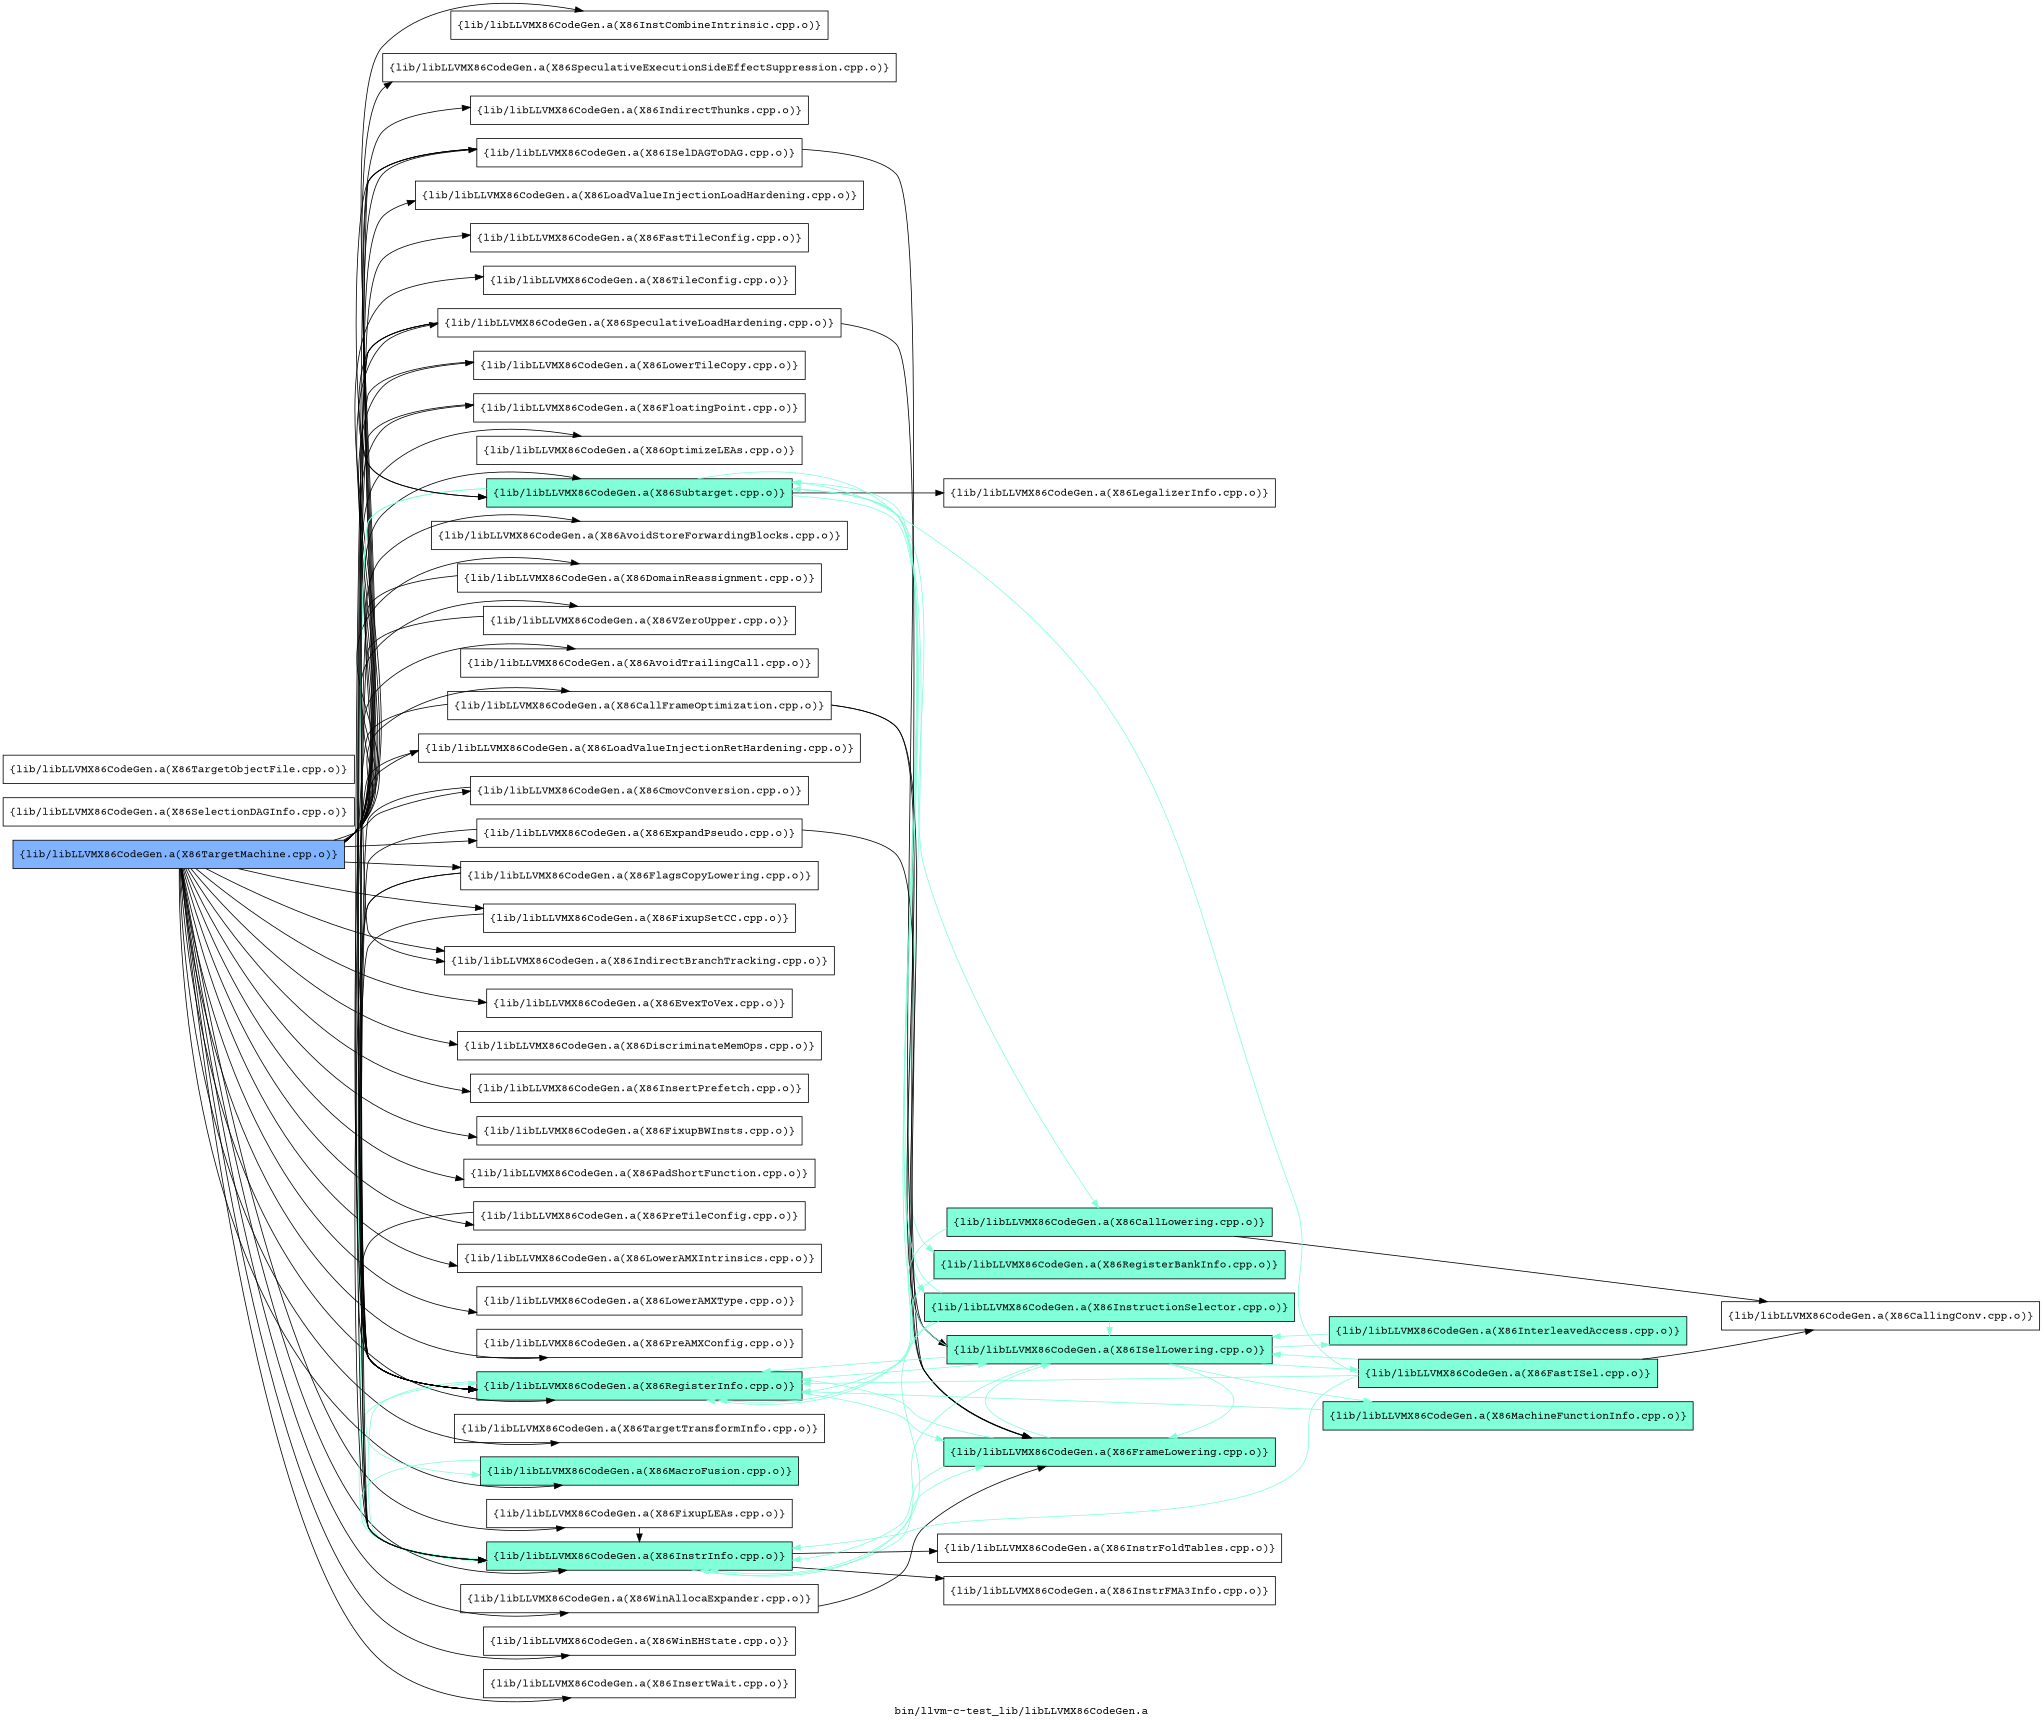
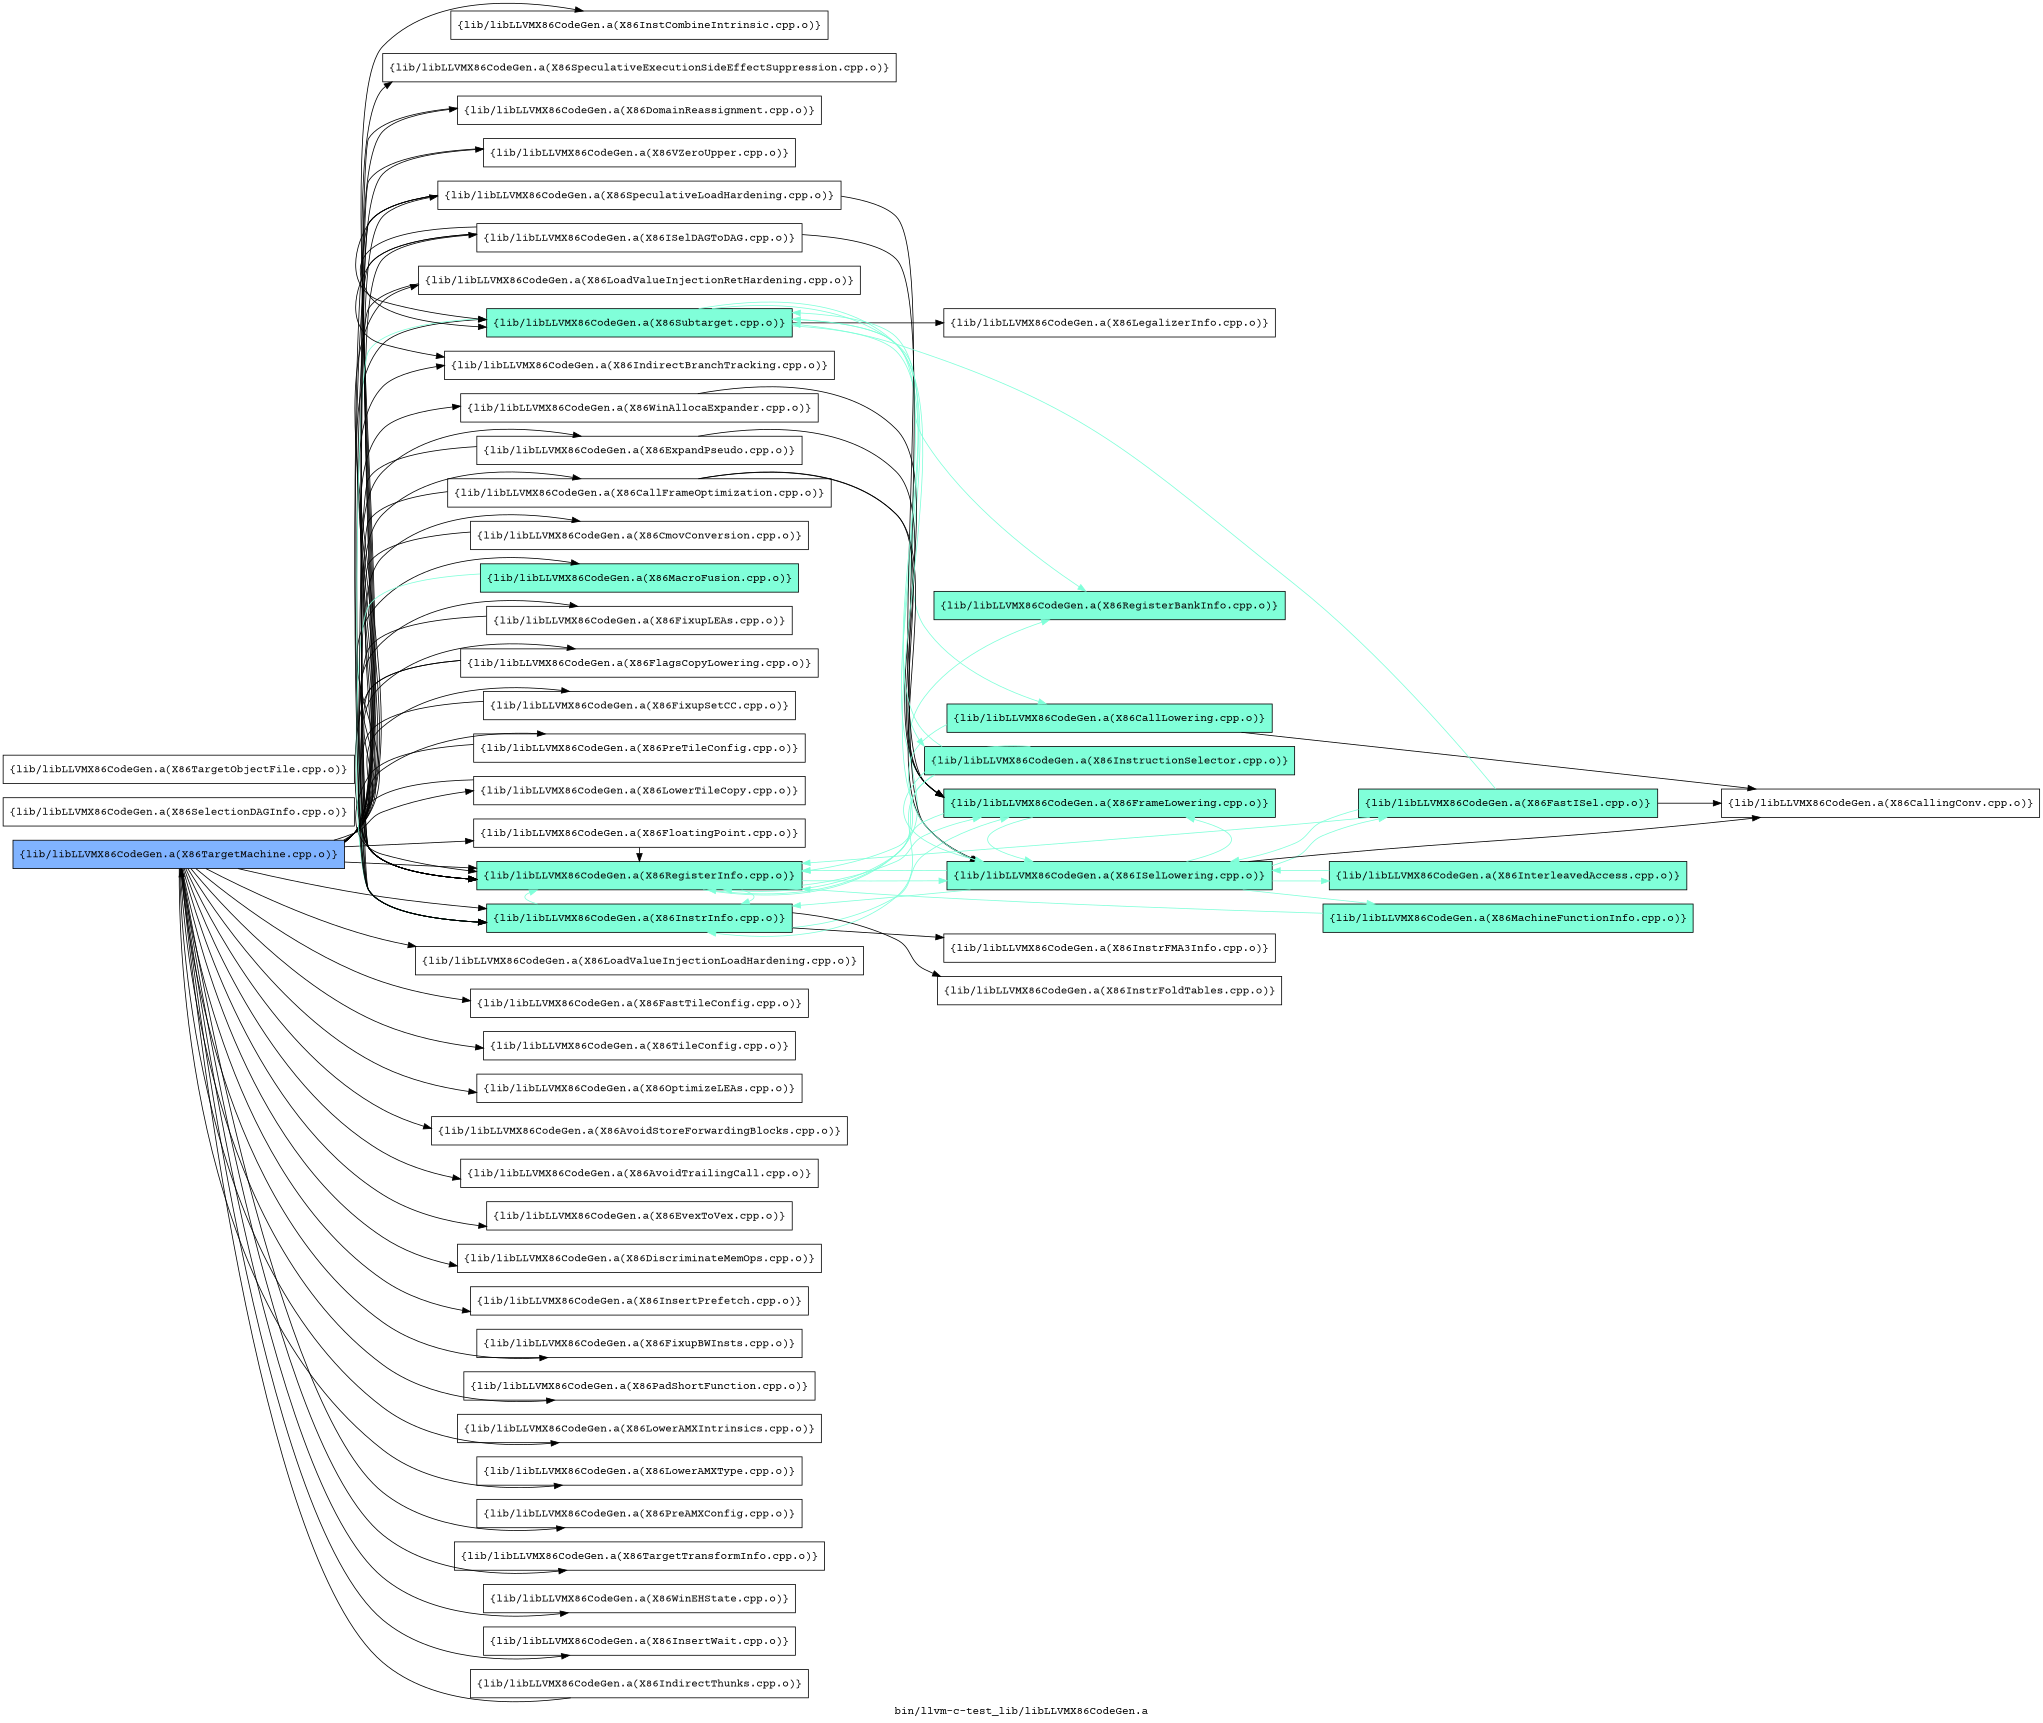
edge "{lib/libLLVMX86CodeGen.a(X86TargetMachine.cpp.o)}" -> "{lib/libLLVMX86CodeGen.a(X86IndirectThunks.cpp.o)}": reversed
edge "{lib/libLLVMX86CodeGen.a(X86ISelLowering.cpp.o)}" -> "{lib/libLLVMX86CodeGen.a(X86CallingConv.cpp.o)}": added
edge "{lib/libLLVMX86CodeGen.a(X86Subtarget.cpp.o)}" -> "{lib/libLLVMX86CodeGen.a(X86MacroFusion.cpp.o)}": removed
edge "{lib/libLLVMX86CodeGen.a(X86RegisterBankInfo.cpp.o)}" -> "{lib/libLLVMX86CodeGen.a(X86RegisterInfo.cpp.o)}": reversed
edge "{lib/libLLVMX86CodeGen.a(X86FastISel.cpp.o)}" -> "{lib/libLLVMX86CodeGen.a(X86InstrInfo.cpp.o)}": removed
edge "{lib/libLLVMX86CodeGen.a(X86FrameLowering.cpp.o)}" -> "{lib/libLLVMX86CodeGen.a(X86InstrInfo.cpp.o)}": removed
